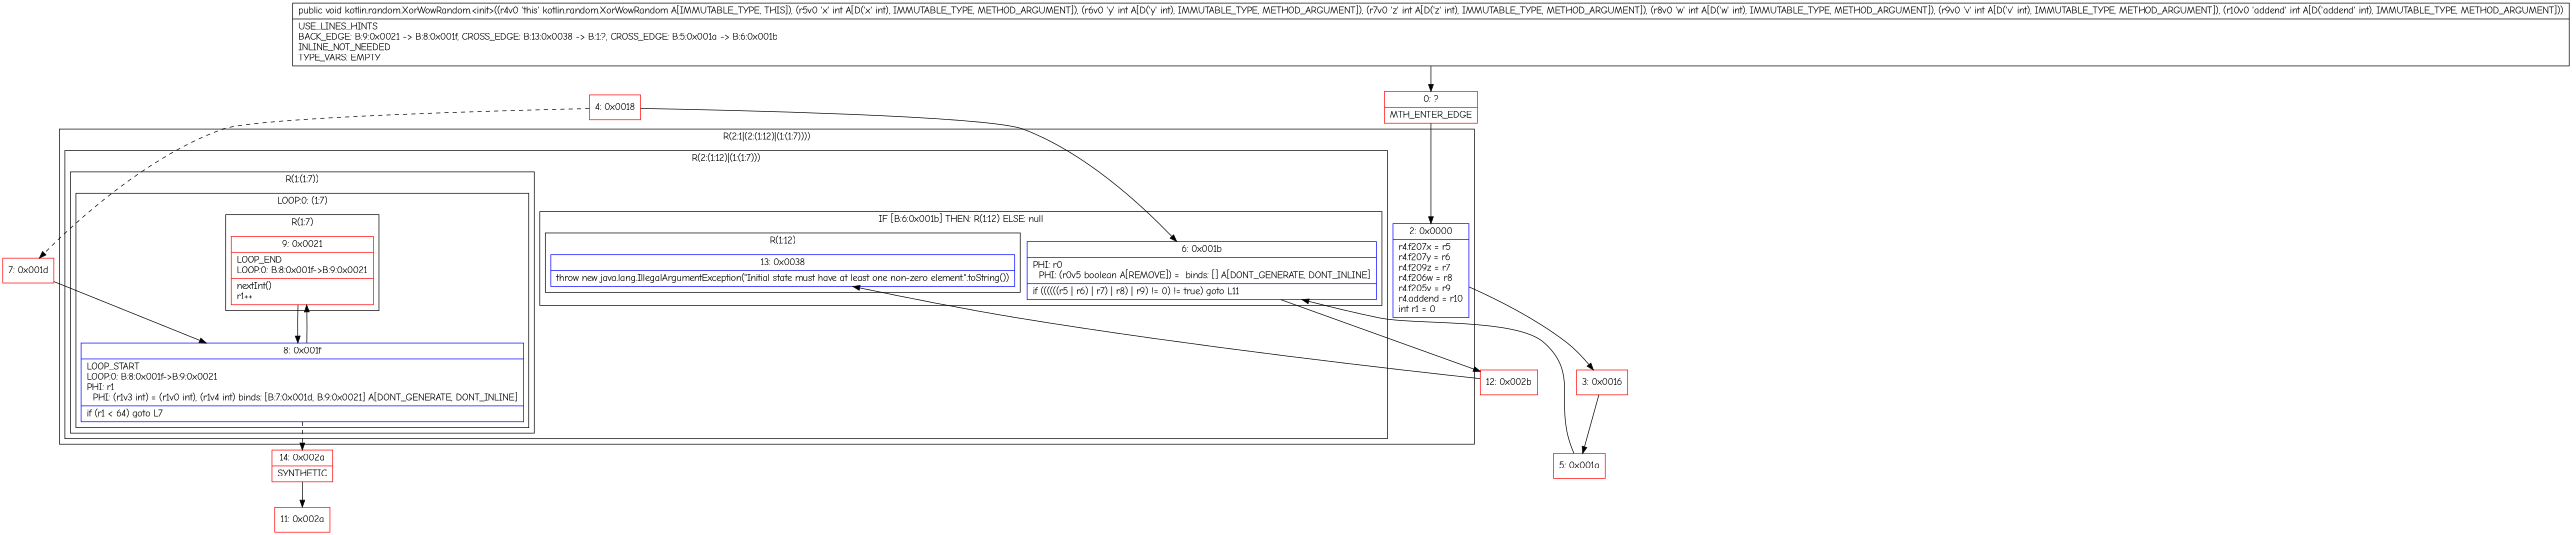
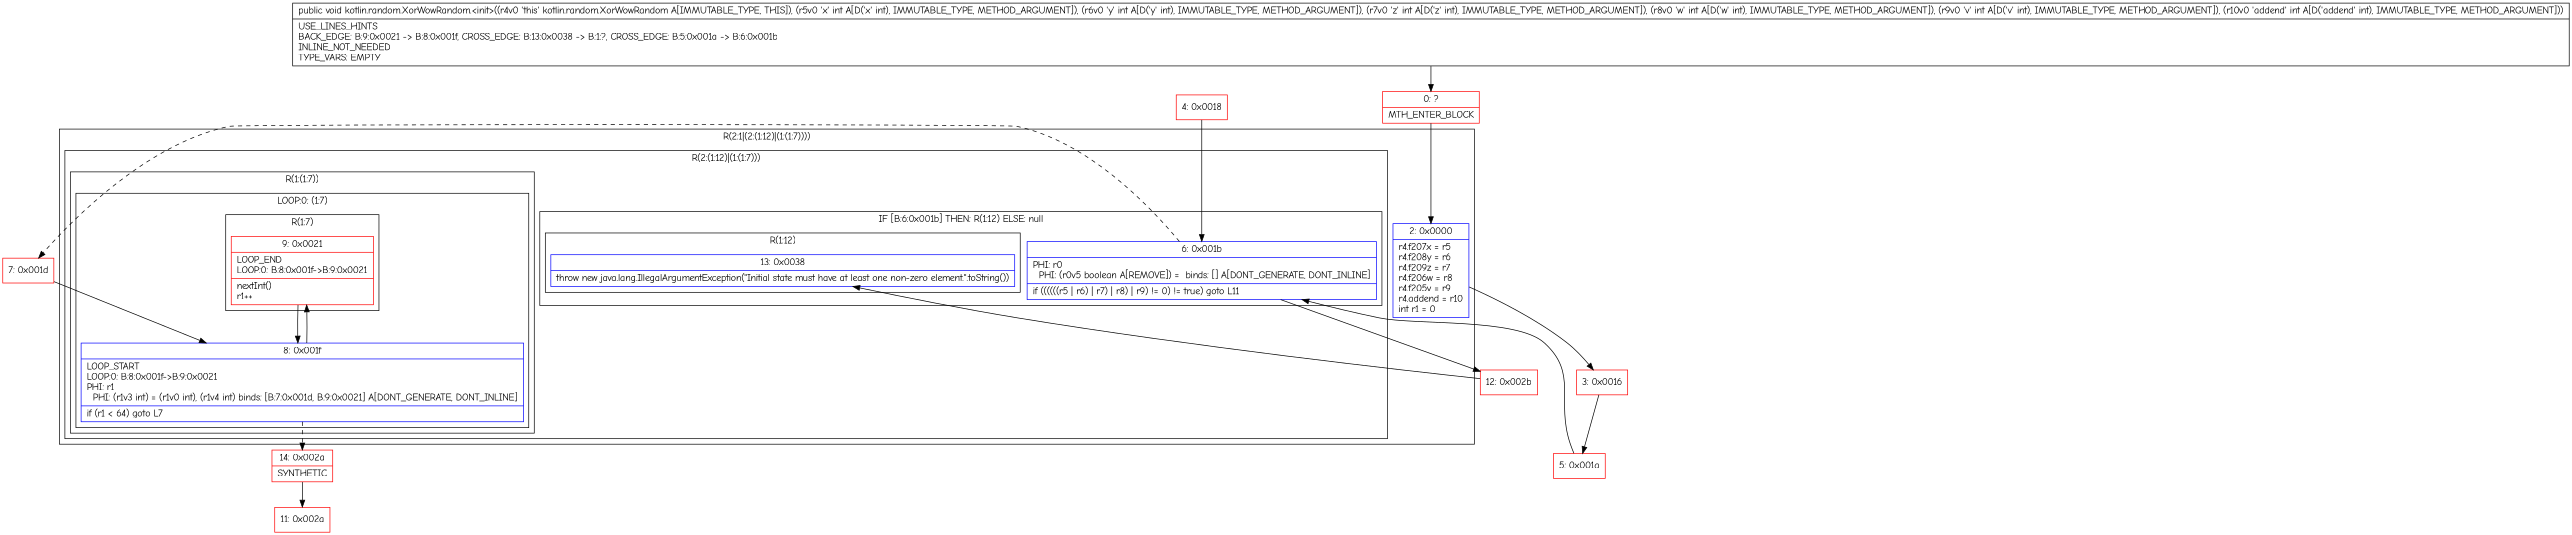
node "0: ?": text "MTH_ENTER_EDGE" -> "MTH_ENTER_BLOCK"
edge "4: 0x0018" -> "7: 0x001d": now "6: 0x001b" -> "7: 0x001d"
node "2: 0x0000": text "r4.f207y = r6" -> "r4.f208y = r6"
